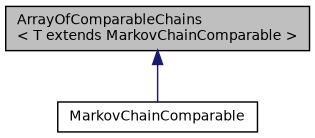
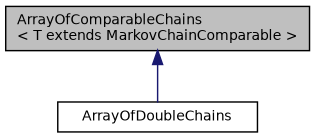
node "MarkovChainComparable": label "MarkovChainComparable" -> "ArrayOfDoubleChains"
